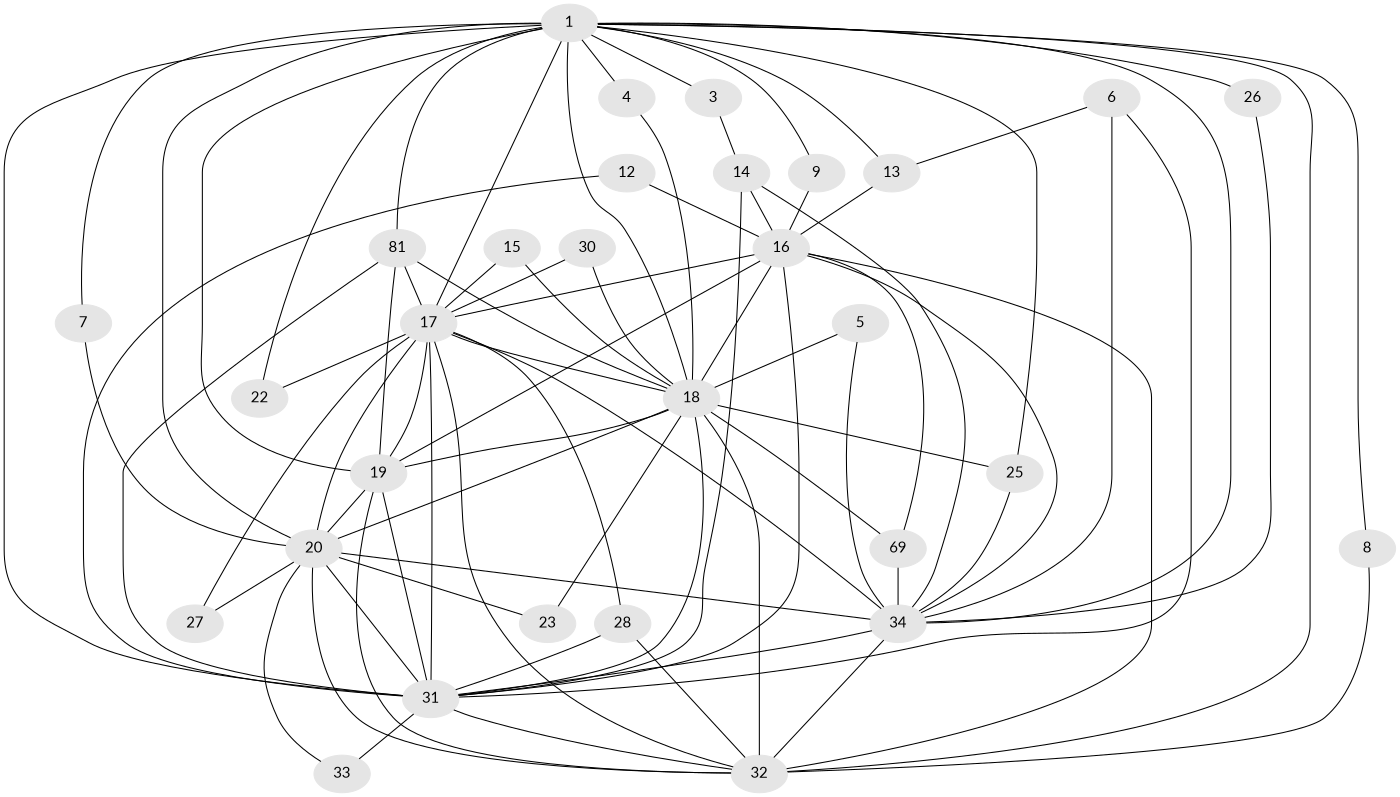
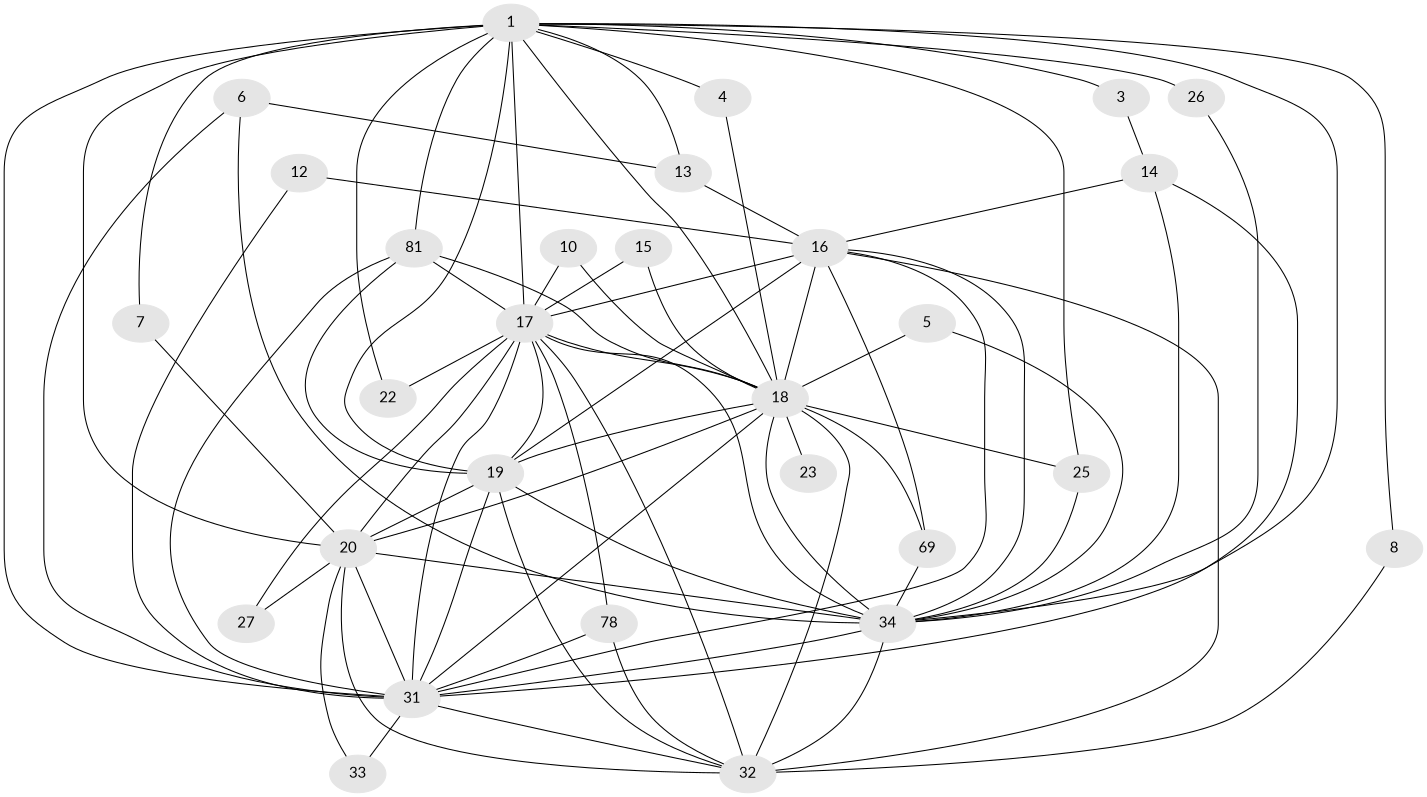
node "9": removed
node "30": label "30" -> "10"
edge "1" -- "32": removed
edge "18" -- "34": added
edge "19" -- "34": added
edge "20" -- "23": removed
node "28": label "28" -> "78"
